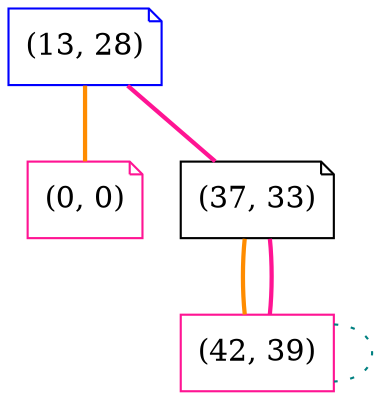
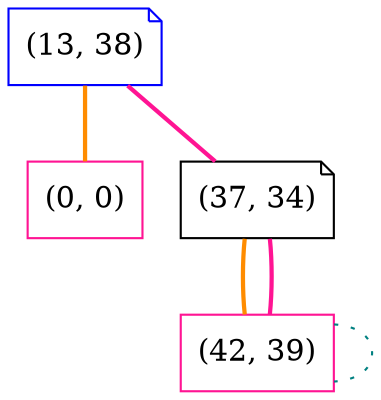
node "(13, 28)": label "(13, 28)" -> "(13, 38)"
node "(0, 0)": shape note -> box
node "(37, 33)": label "(37, 33)" -> "(37, 34)"
